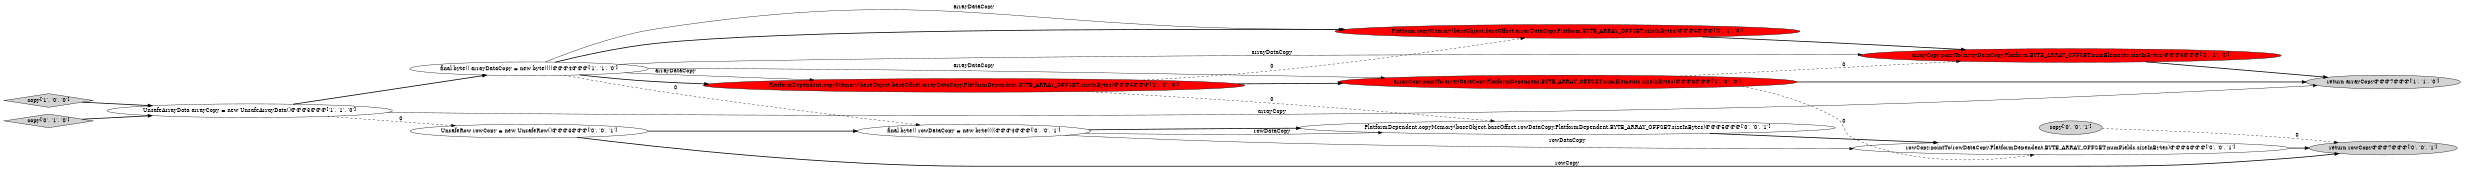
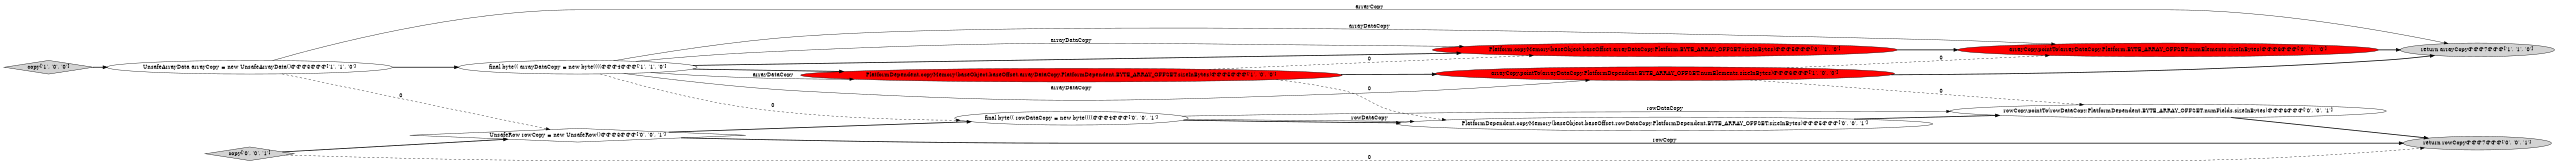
node "copy['0', '1', '0']": removed
node "copy['0', '0', '1']": shape ellipse -> diamond
node "UnsafeRow rowCopy = new UnsafeRow()@@@3@@@['0', '0', '1']": shape ellipse -> diamond
edge "copy['0', '0', '1']" -> "UnsafeRow rowCopy = new UnsafeRow()@@@3@@@['0', '0', '1']": added
